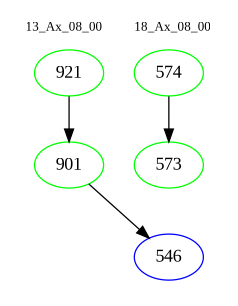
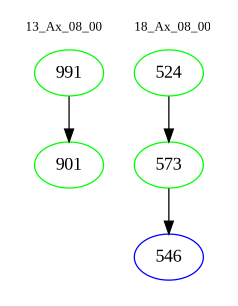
node "921": label "921" -> "991"
node "574": label "574" -> "524"
edge "901" -> "546": now "573" -> "546"
